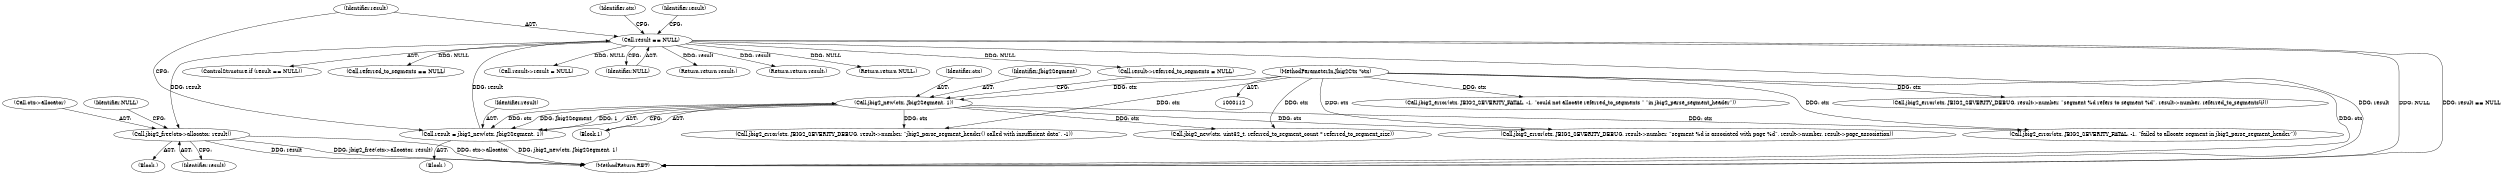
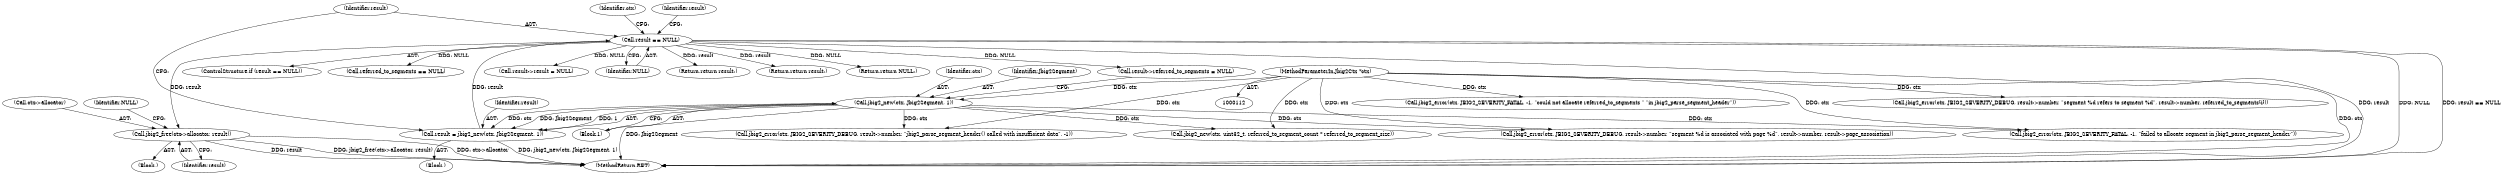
edge "(Call,jbig2_new(ctx, Jbig2Segment, 1))" -> "(MethodReturn,RET)": added, label "DDG: Jbig2Segment"
